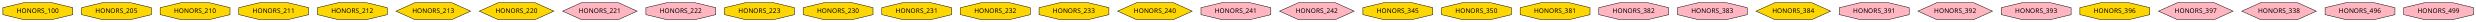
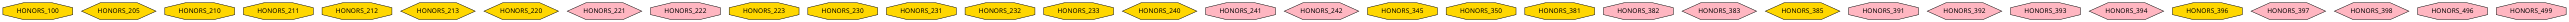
node "HONORS_205": shape octagon -> hexagon
node "HONORS_383": shape octagon -> hexagon
node "HONORS_384": label "HONORS_384" -> "HONORS_385"
node "HONORS_394": added
node "HONORS_338": label "HONORS_338" -> "HONORS_398"
